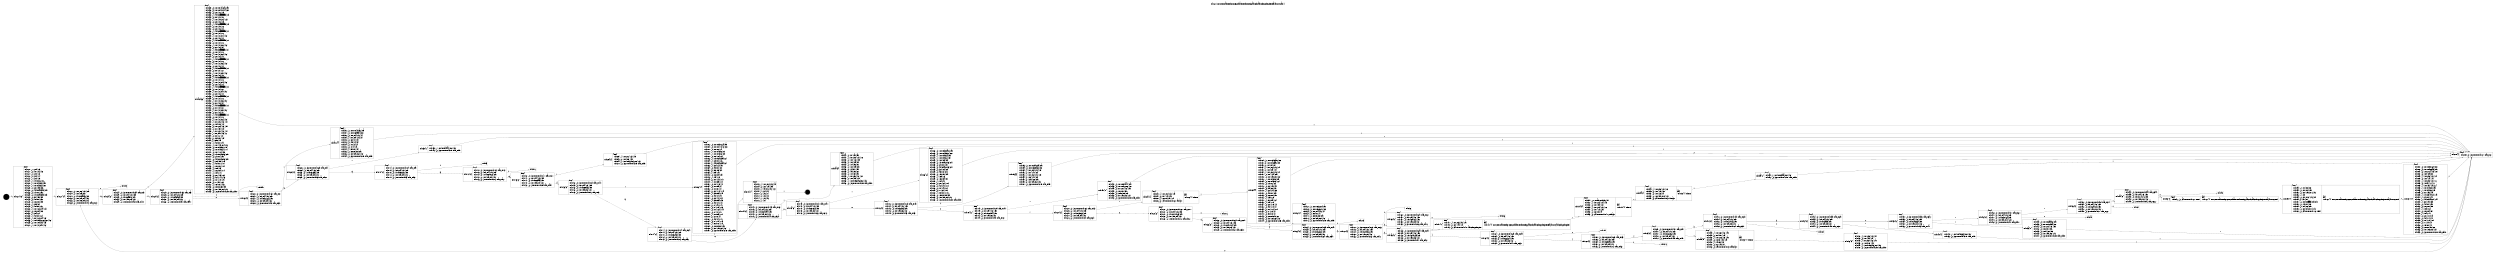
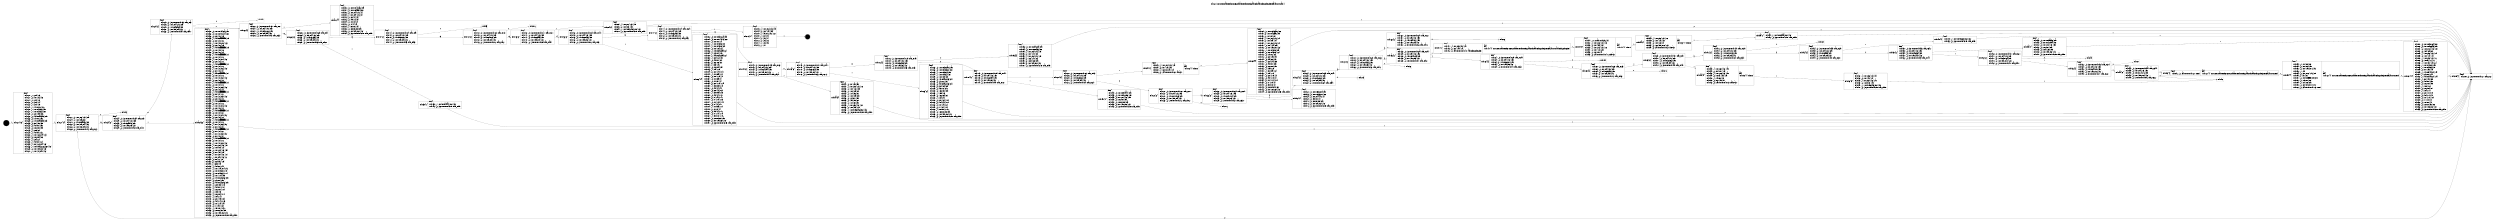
edge "0x401dc8 [29]" -> "0x4021ee [5]": now "0x401dc8 [29]" -> "0x4019c0"
